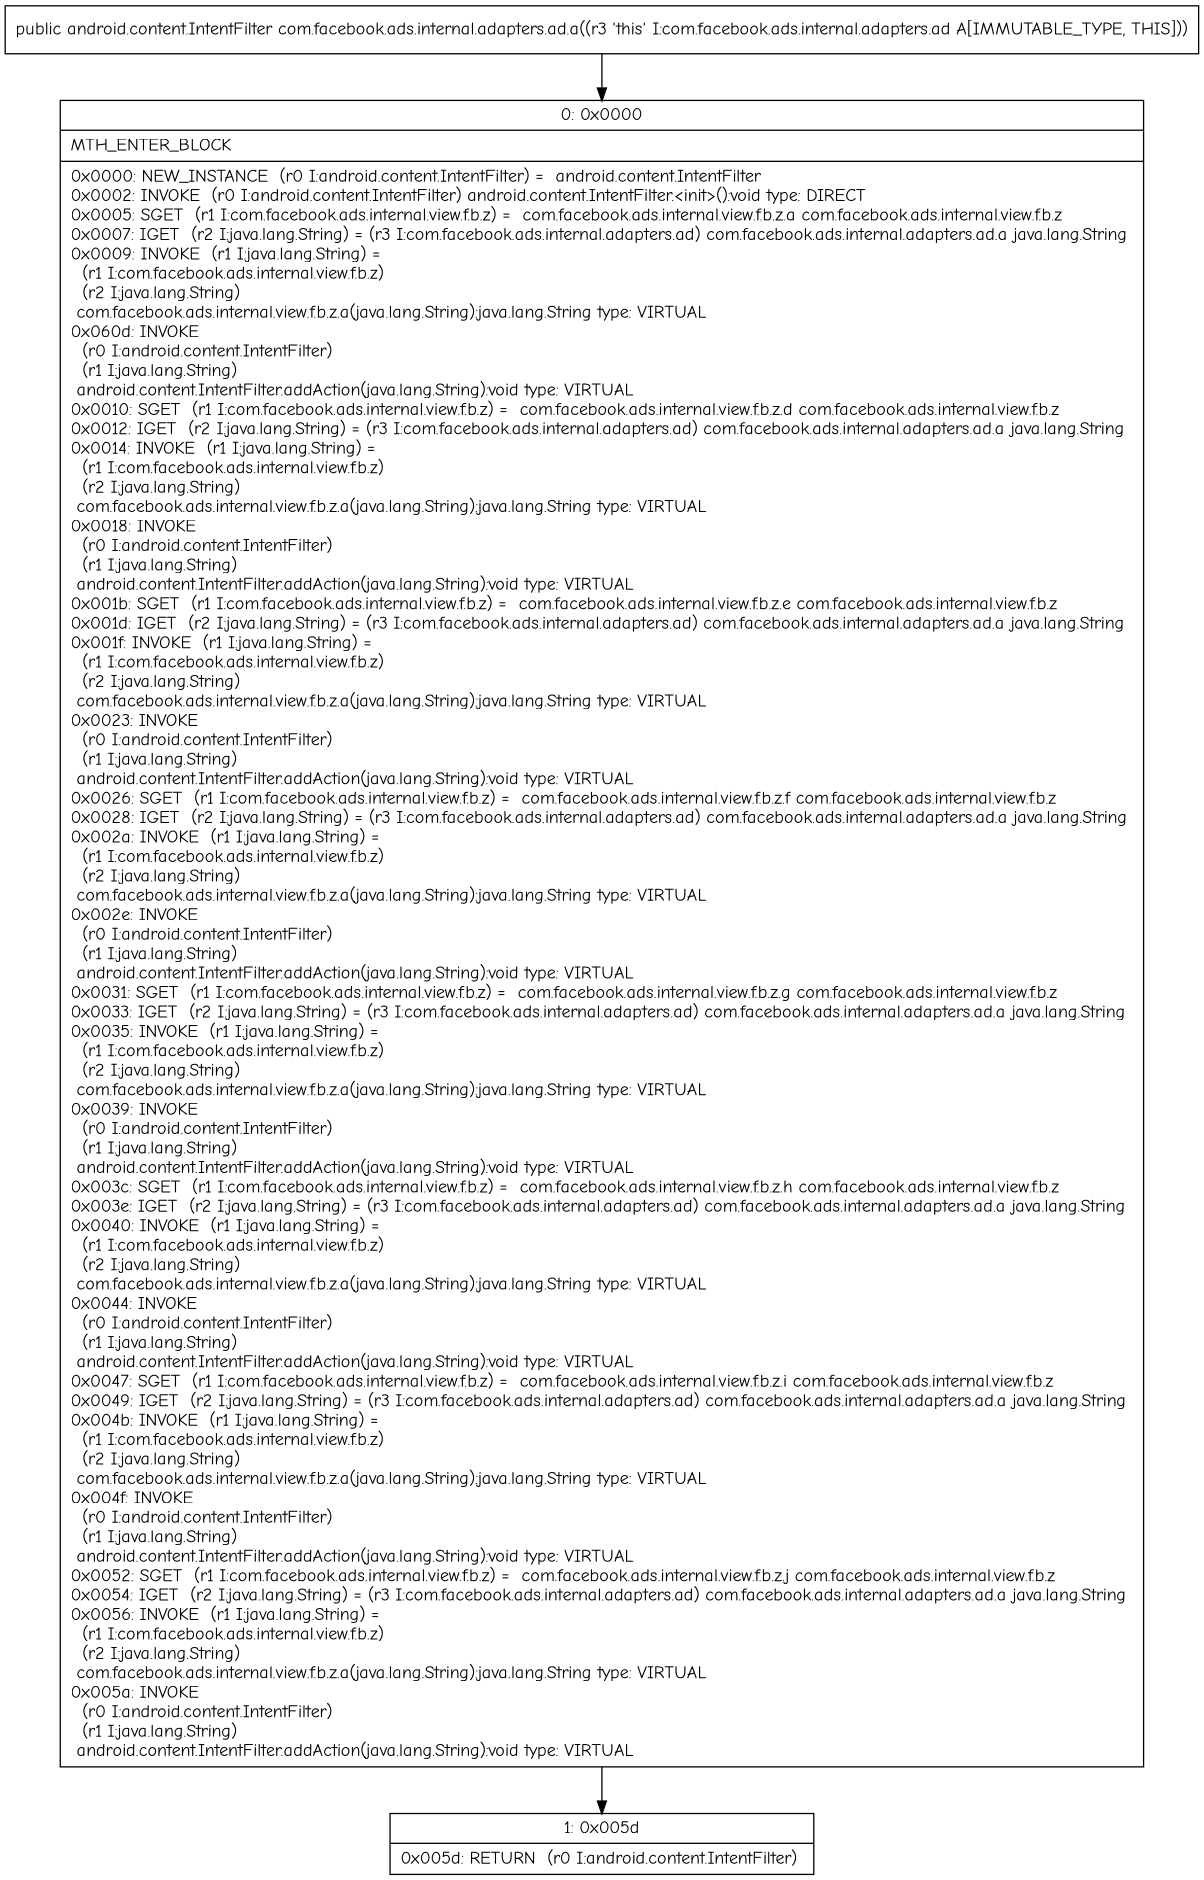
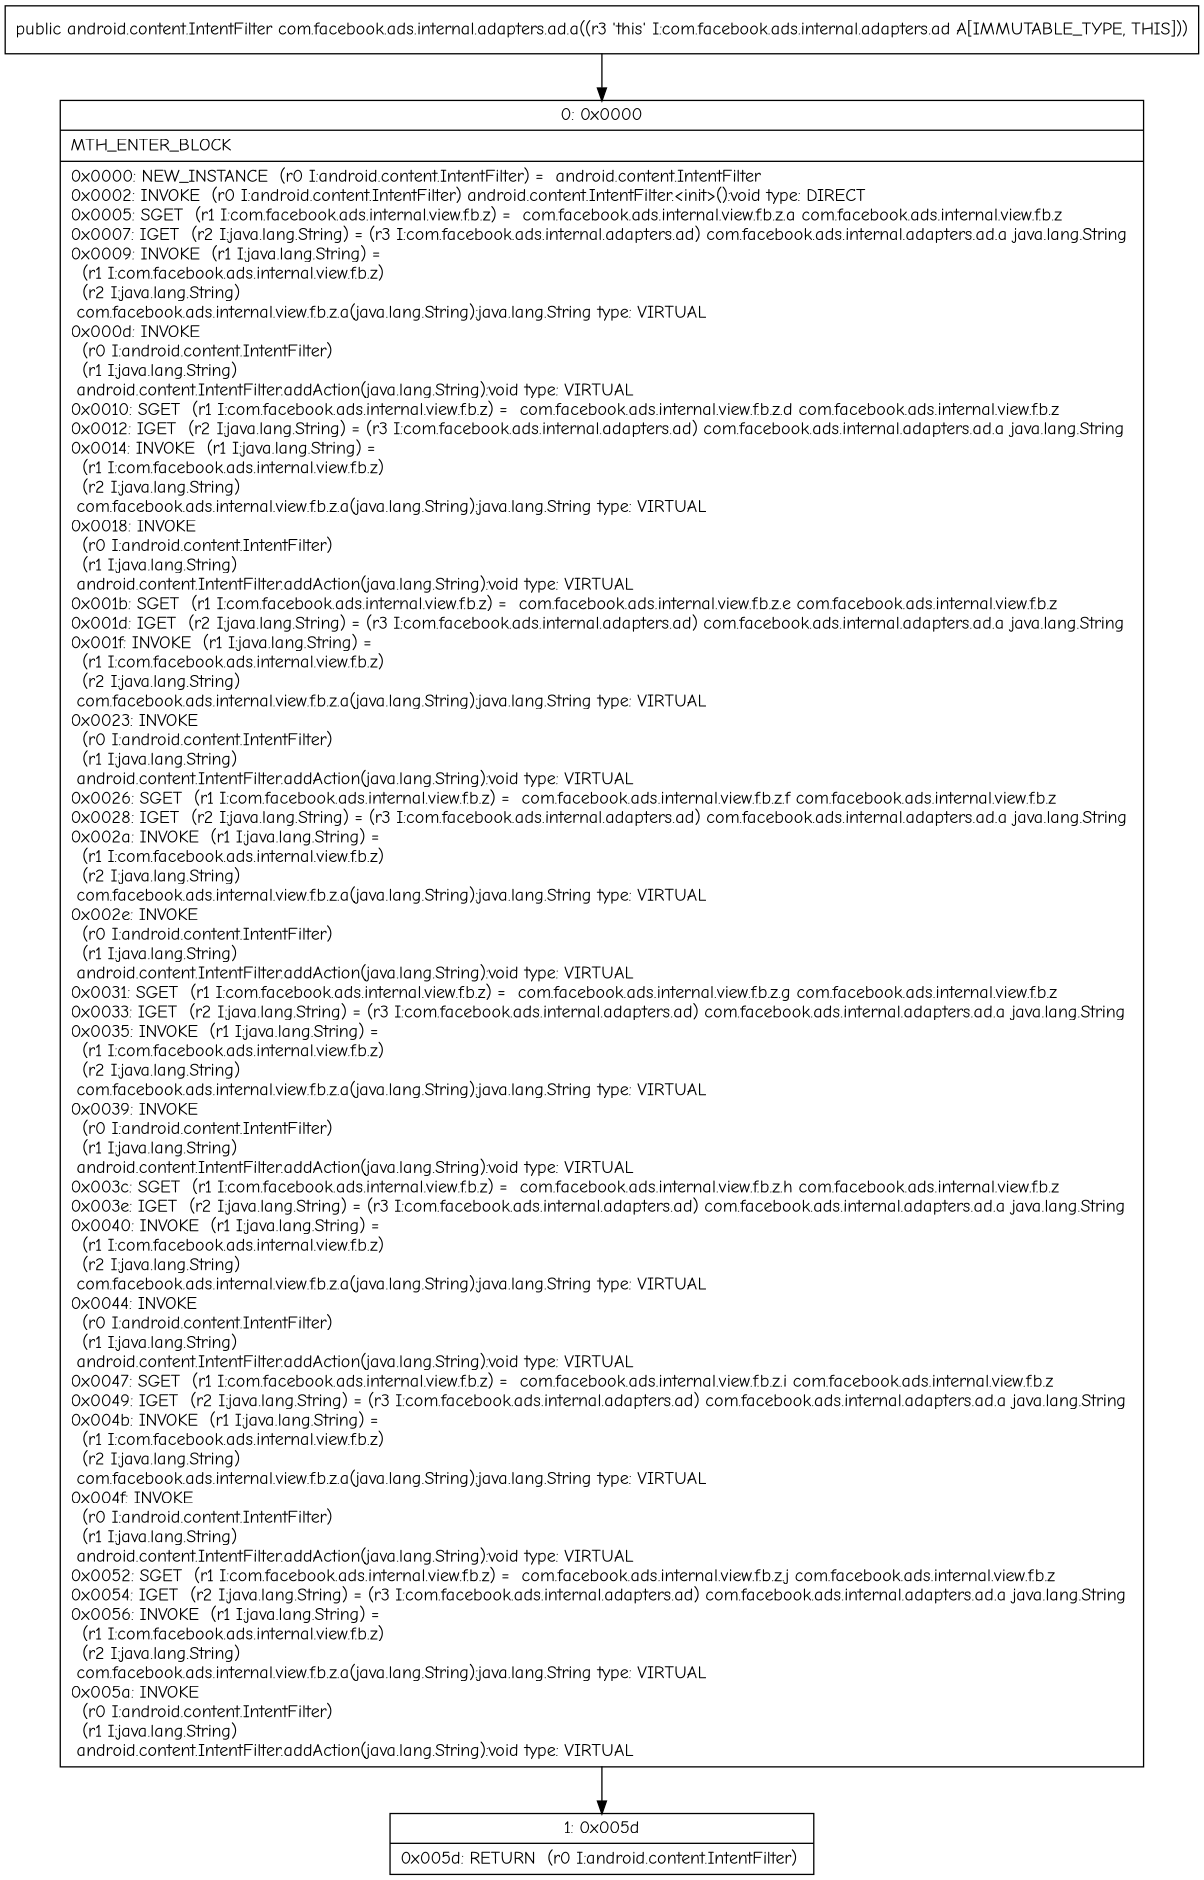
node "0: 0x0000": text "0x060d: INVOKE" -> "0x000d: INVOKE"
